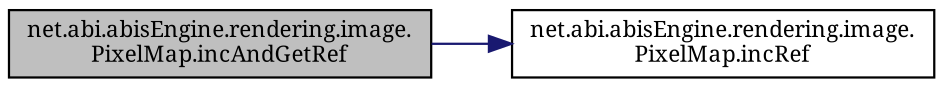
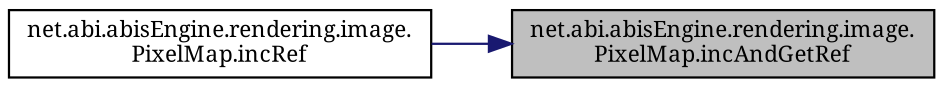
edge "net.abi.abisEngine.rendering.image. PixelMap.incAndGetRef" -> "net.abi.abisEngine.rendering.image. PixelMap.incRef": reversed
